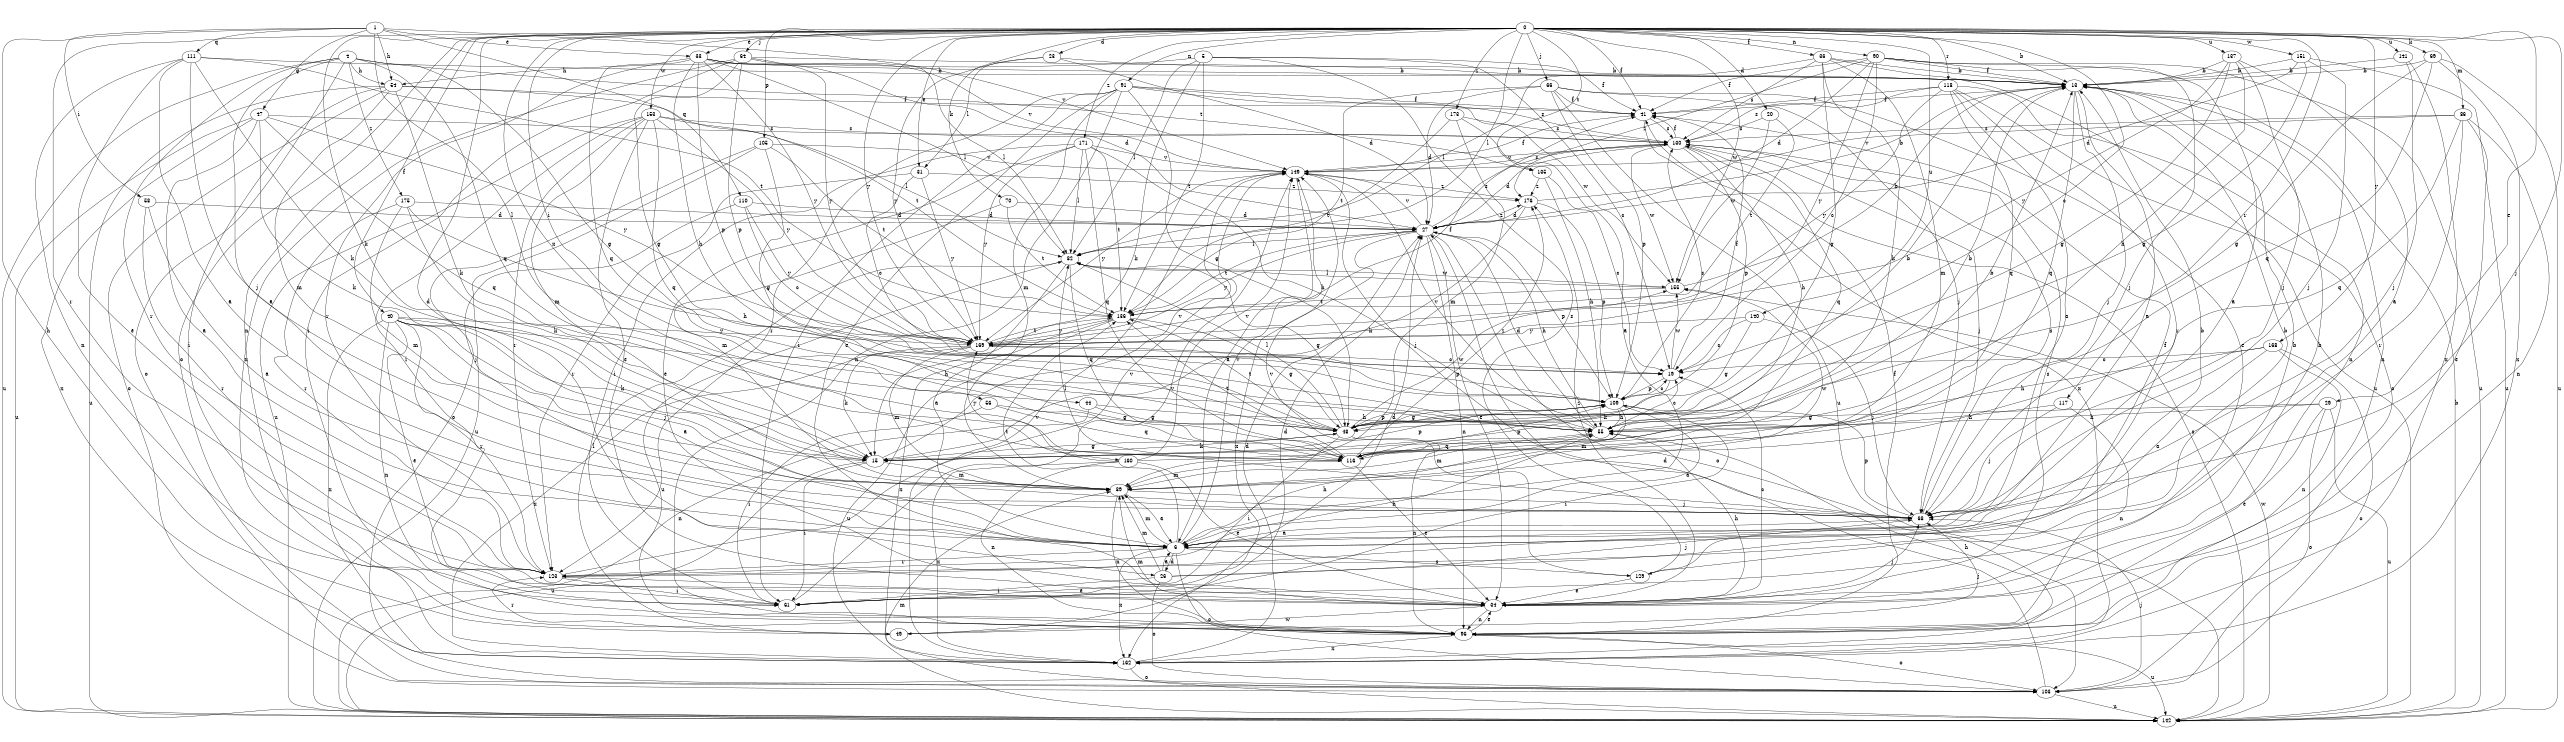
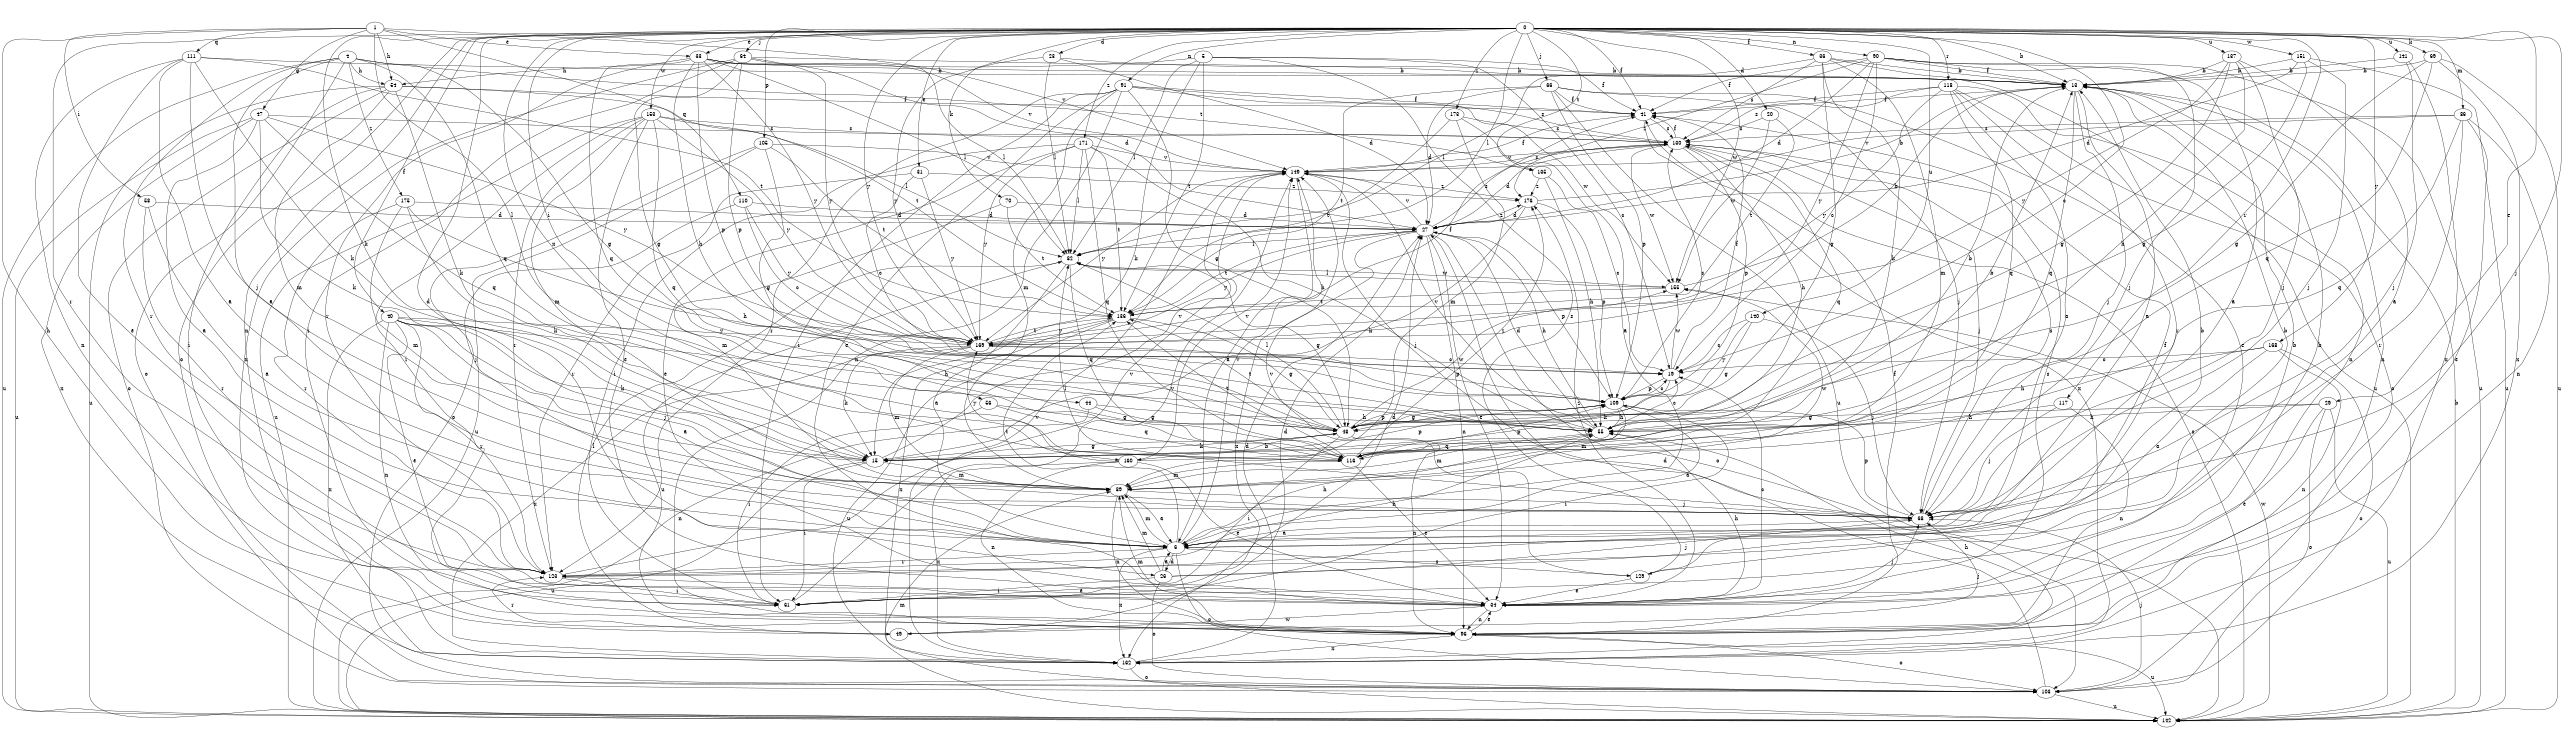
edge "23" -> "31": now "23" -> "82"
edge "140" -> "169": now "140" -> "109"
edge "48" -> "13": now "48" -> "160"
